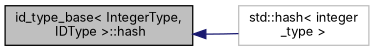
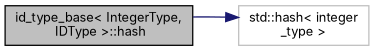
edge "std::hash< integer _type >" -> "id_type_base< IntegerType, IDType >::hash": reversed
